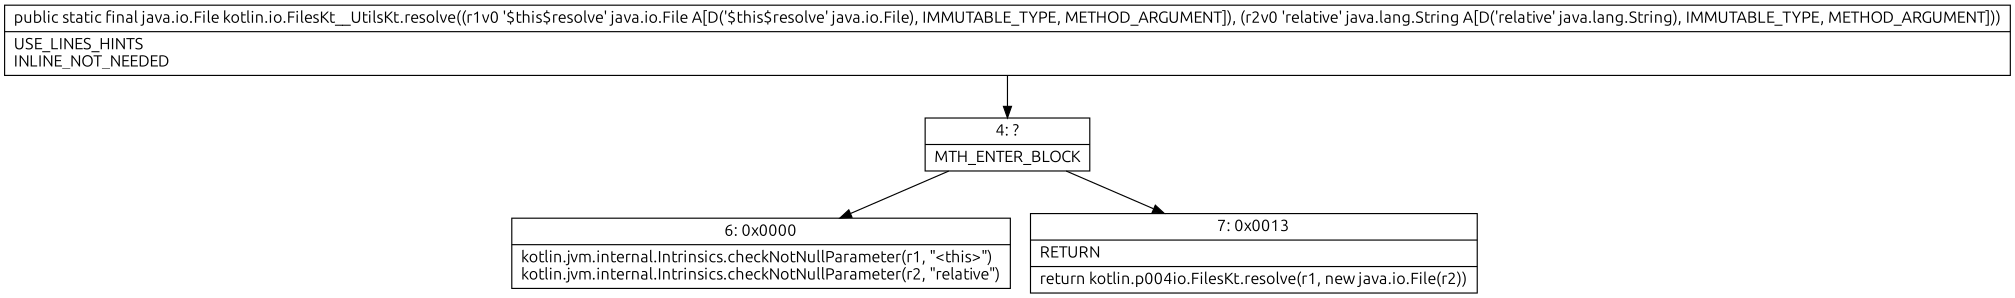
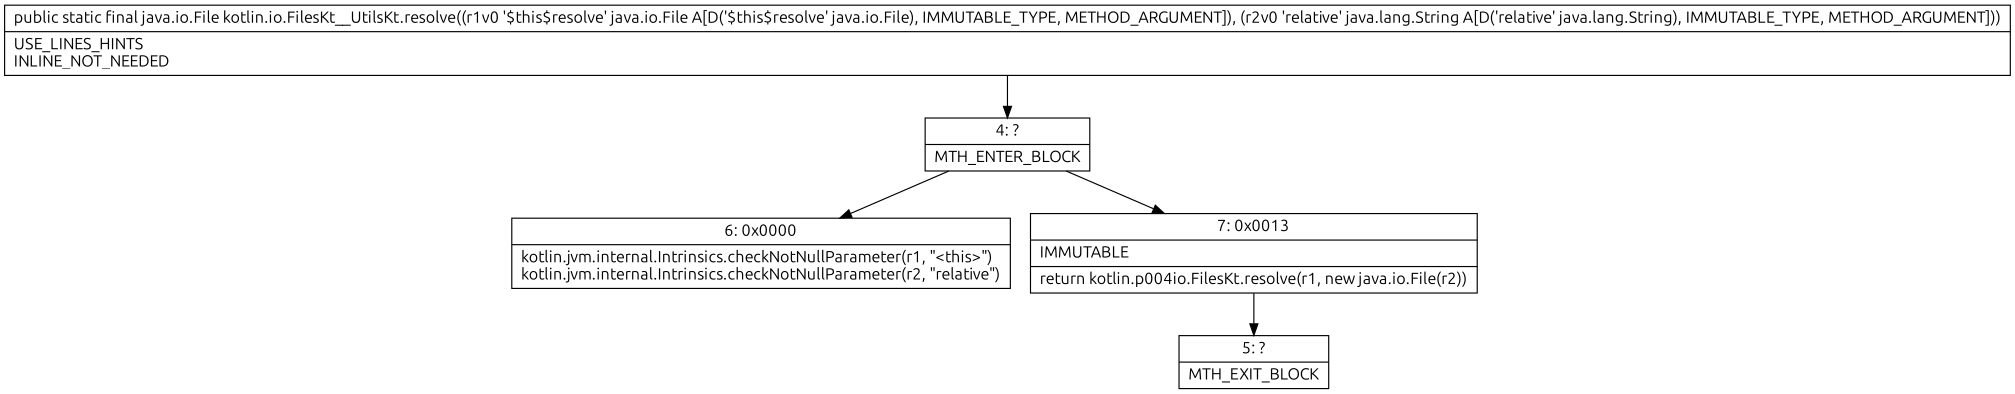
node "7: 0x0013": text "RETURN" -> "IMMUTABLE"
node "5: ?": added
